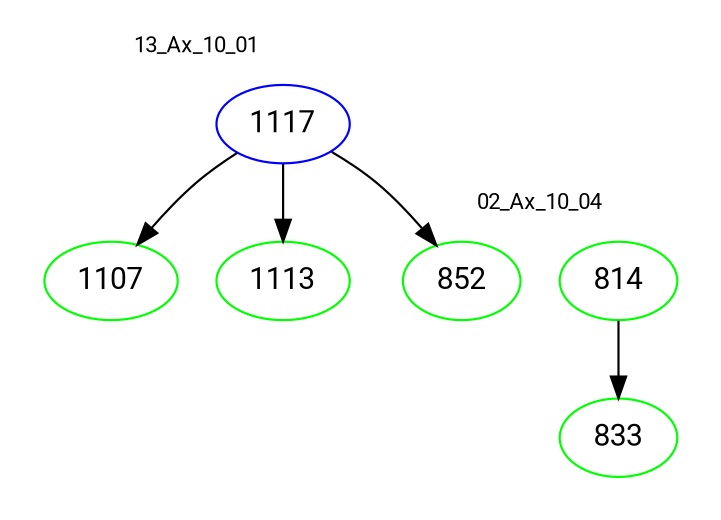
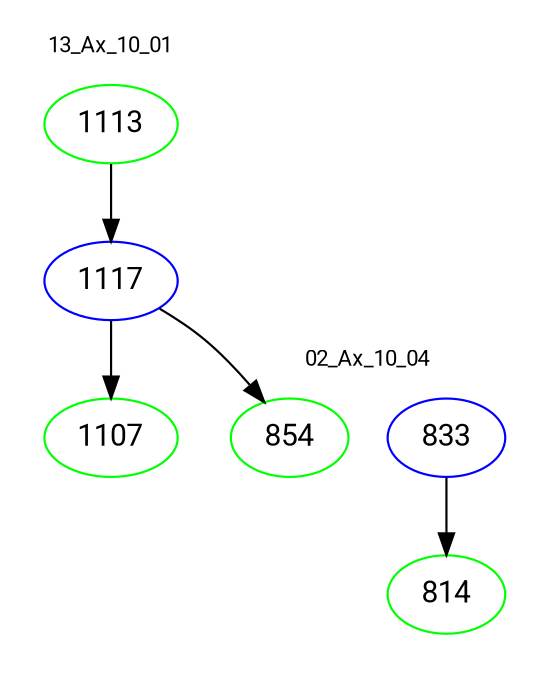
edge "1117" -> "1113": reversed
node "852": label "852" -> "854"
edge "814" -> "833": reversed
node "833": color green -> blue
